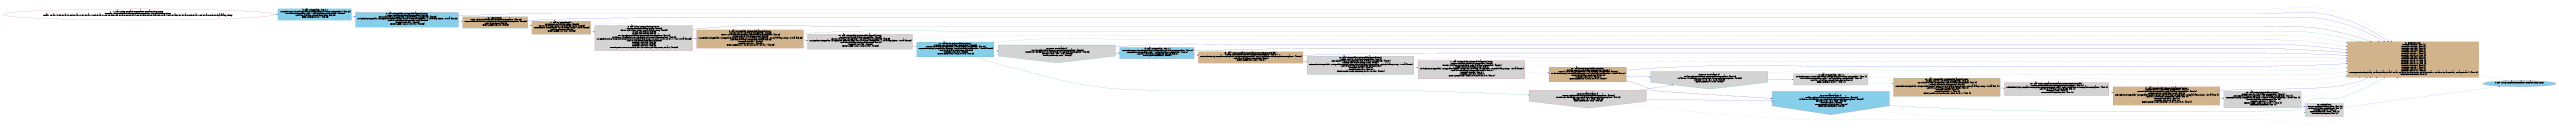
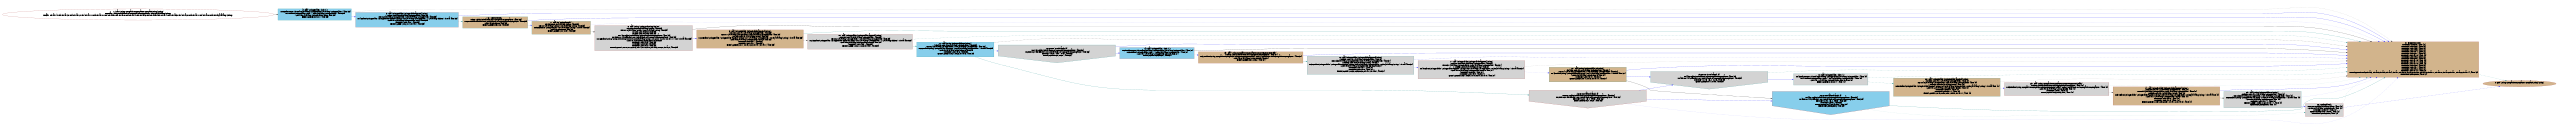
node "2: Exit String ComparisonCompactor.compactString(String)": fillcolor skyblue -> tan
